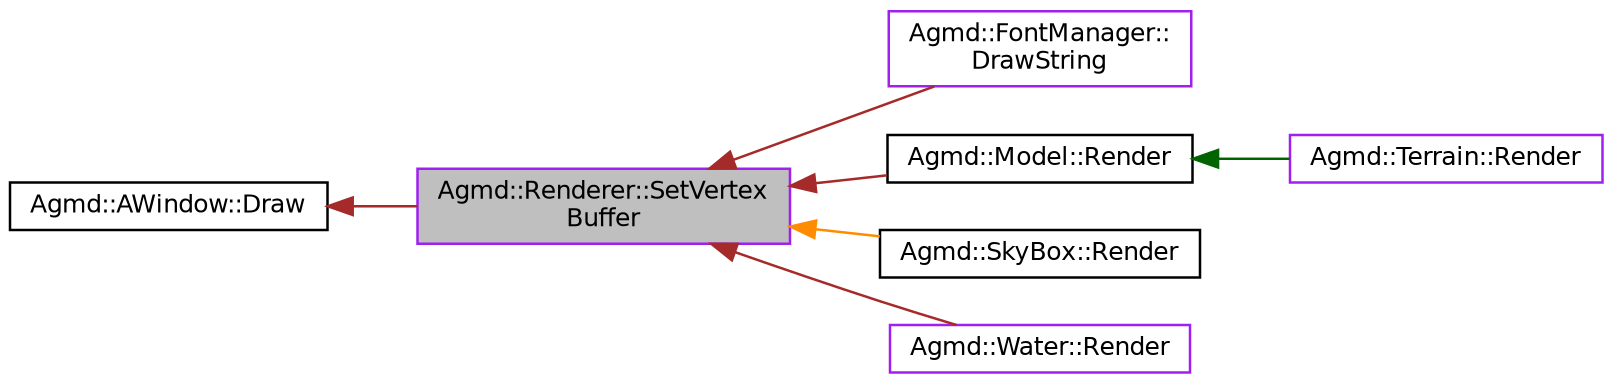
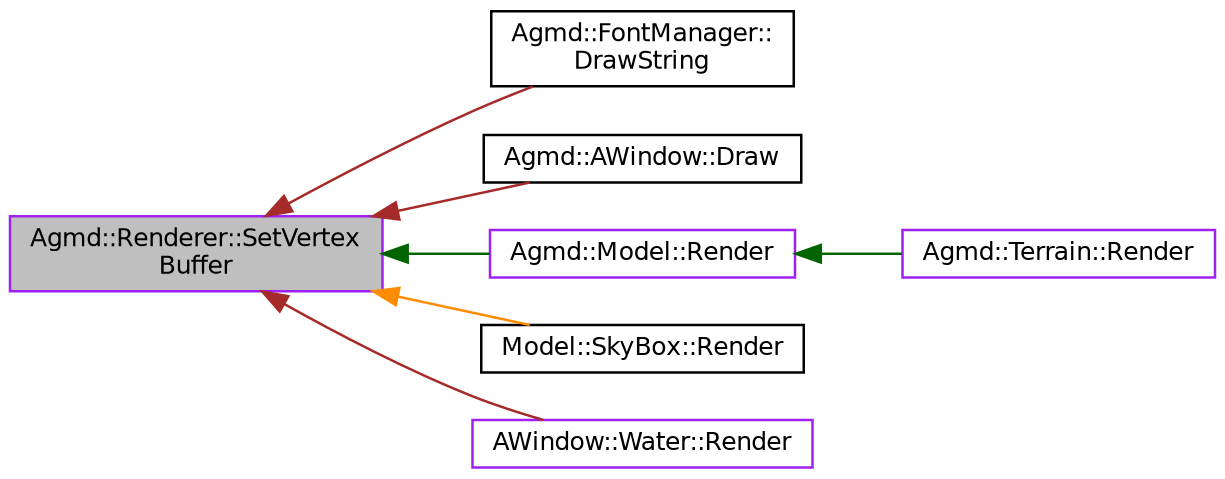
node "Agmd::FontManager:: DrawString": color purple -> black
node "Agmd::Model::Render": color black -> purple
edge "Agmd::Model::Render" -> "Agmd::Renderer::SetVertex Buffer": color brown -> darkgreen
edge "Agmd::Renderer::SetVertex Buffer" -> "Agmd::AWindow::Draw": reversed
node "Agmd::SkyBox::Render": label "Agmd::SkyBox::Render" -> "Model::SkyBox::Render"
node "Agmd::Water::Render": label "Agmd::Water::Render" -> "AWindow::Water::Render"
